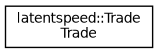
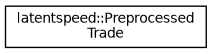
node "latentspeed::Trade Trade": label "latentspeed::Trade Trade" -> "latentspeed::Preprocessed Trade"
